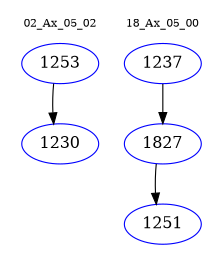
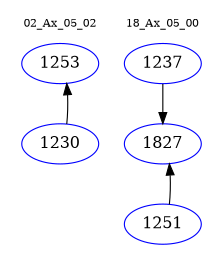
edge "1253" -> "1230": reversed
edge "1827" -> "1251": reversed
